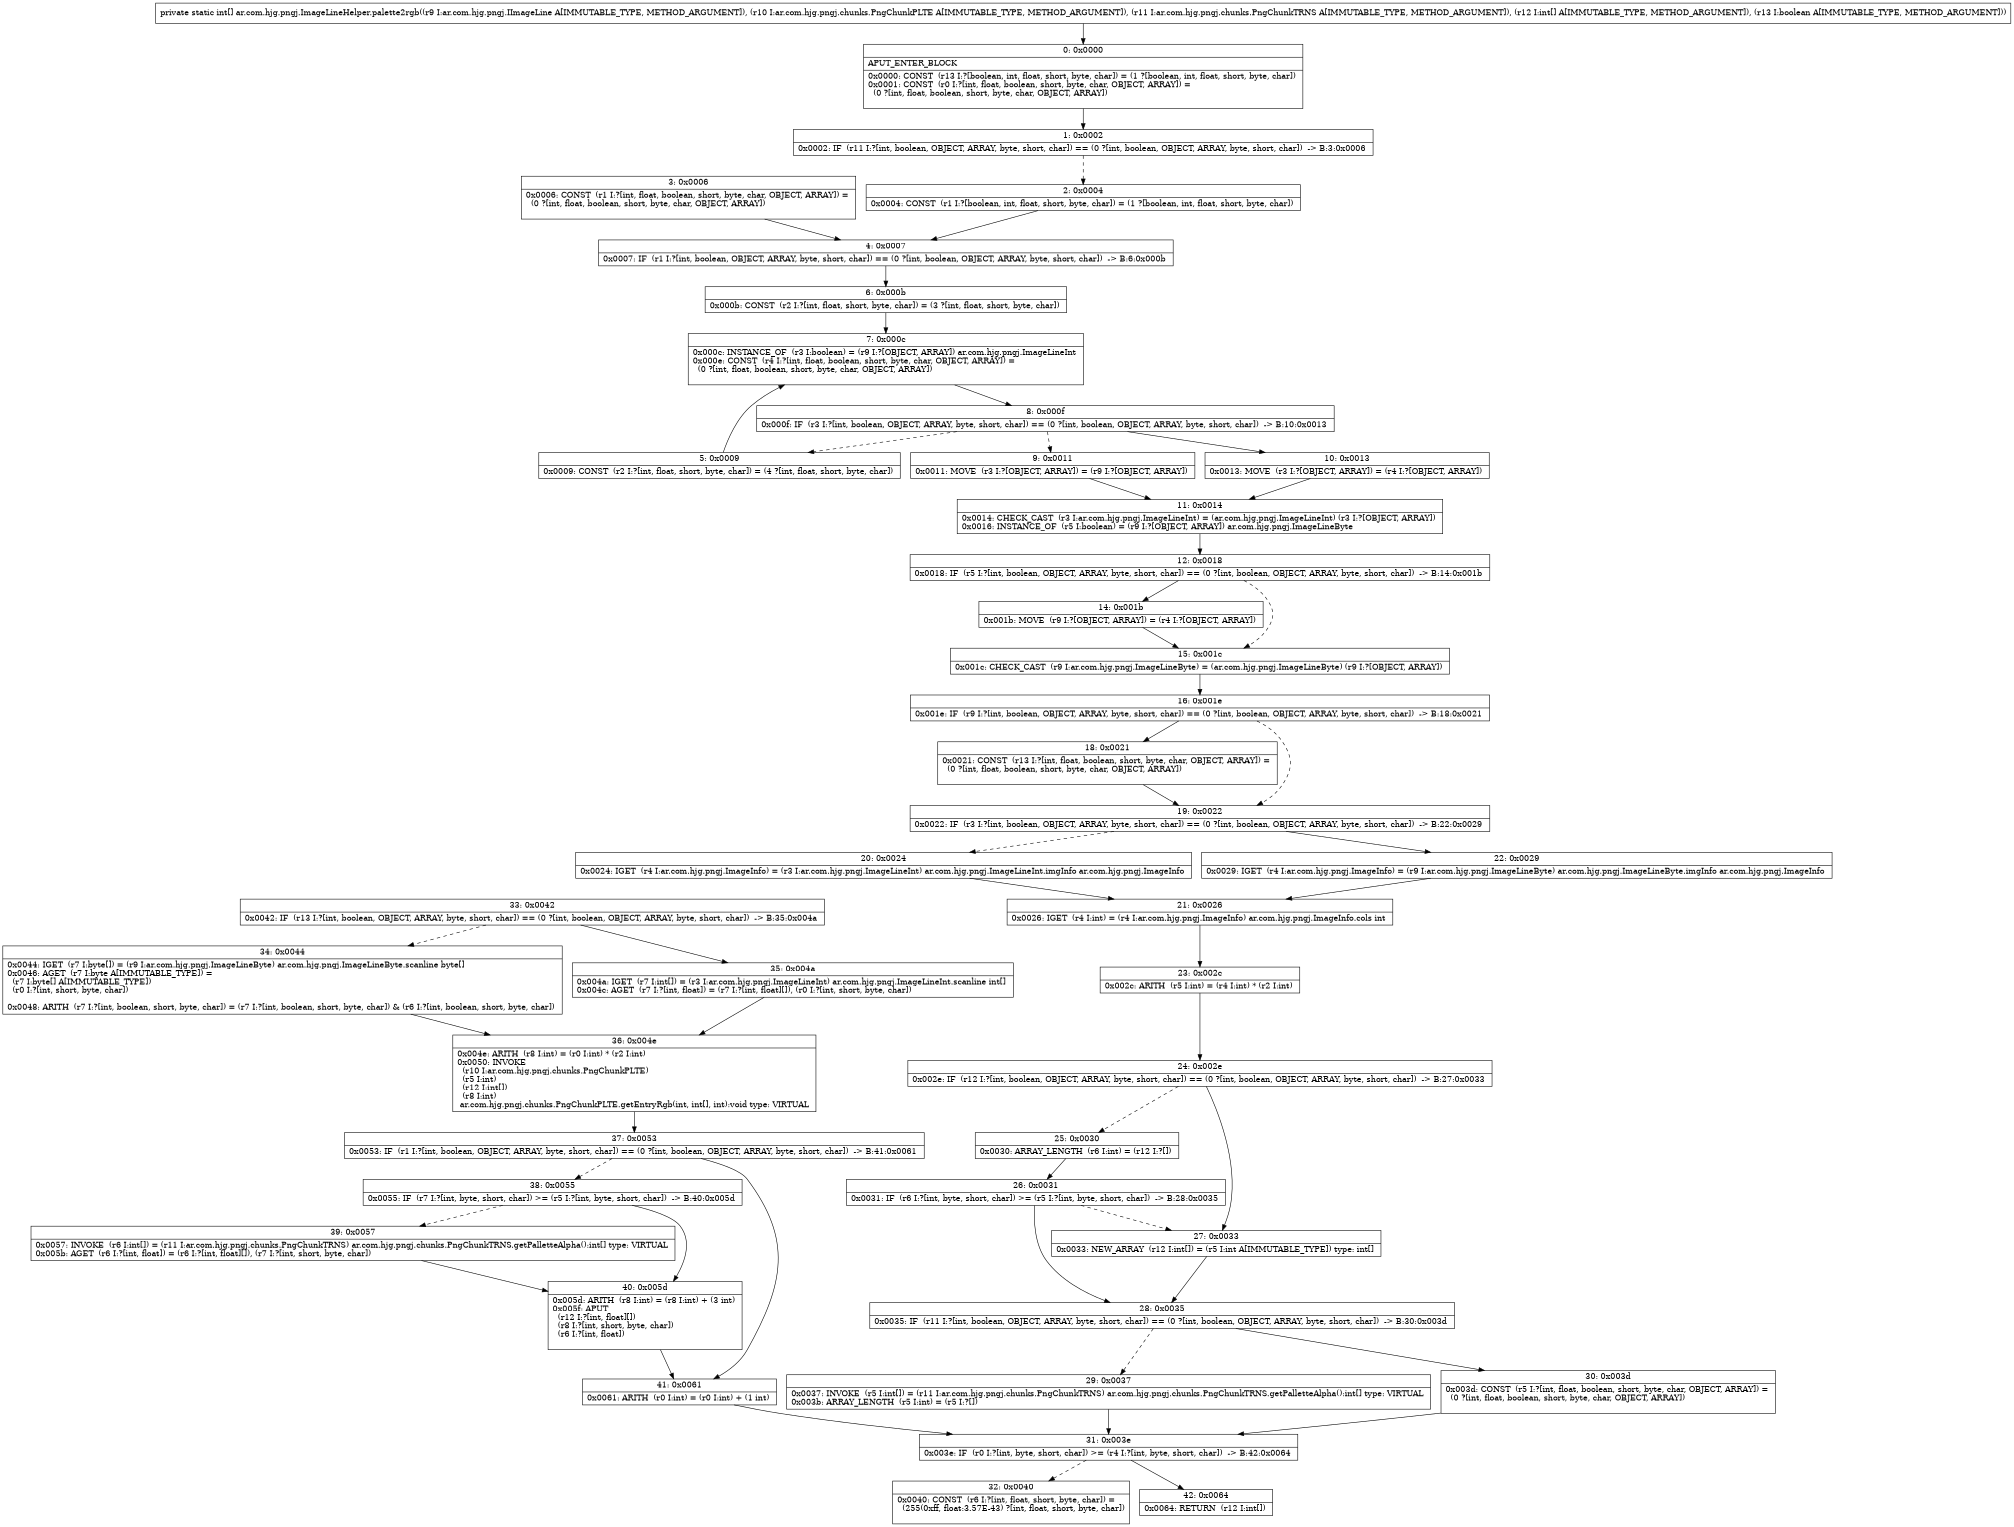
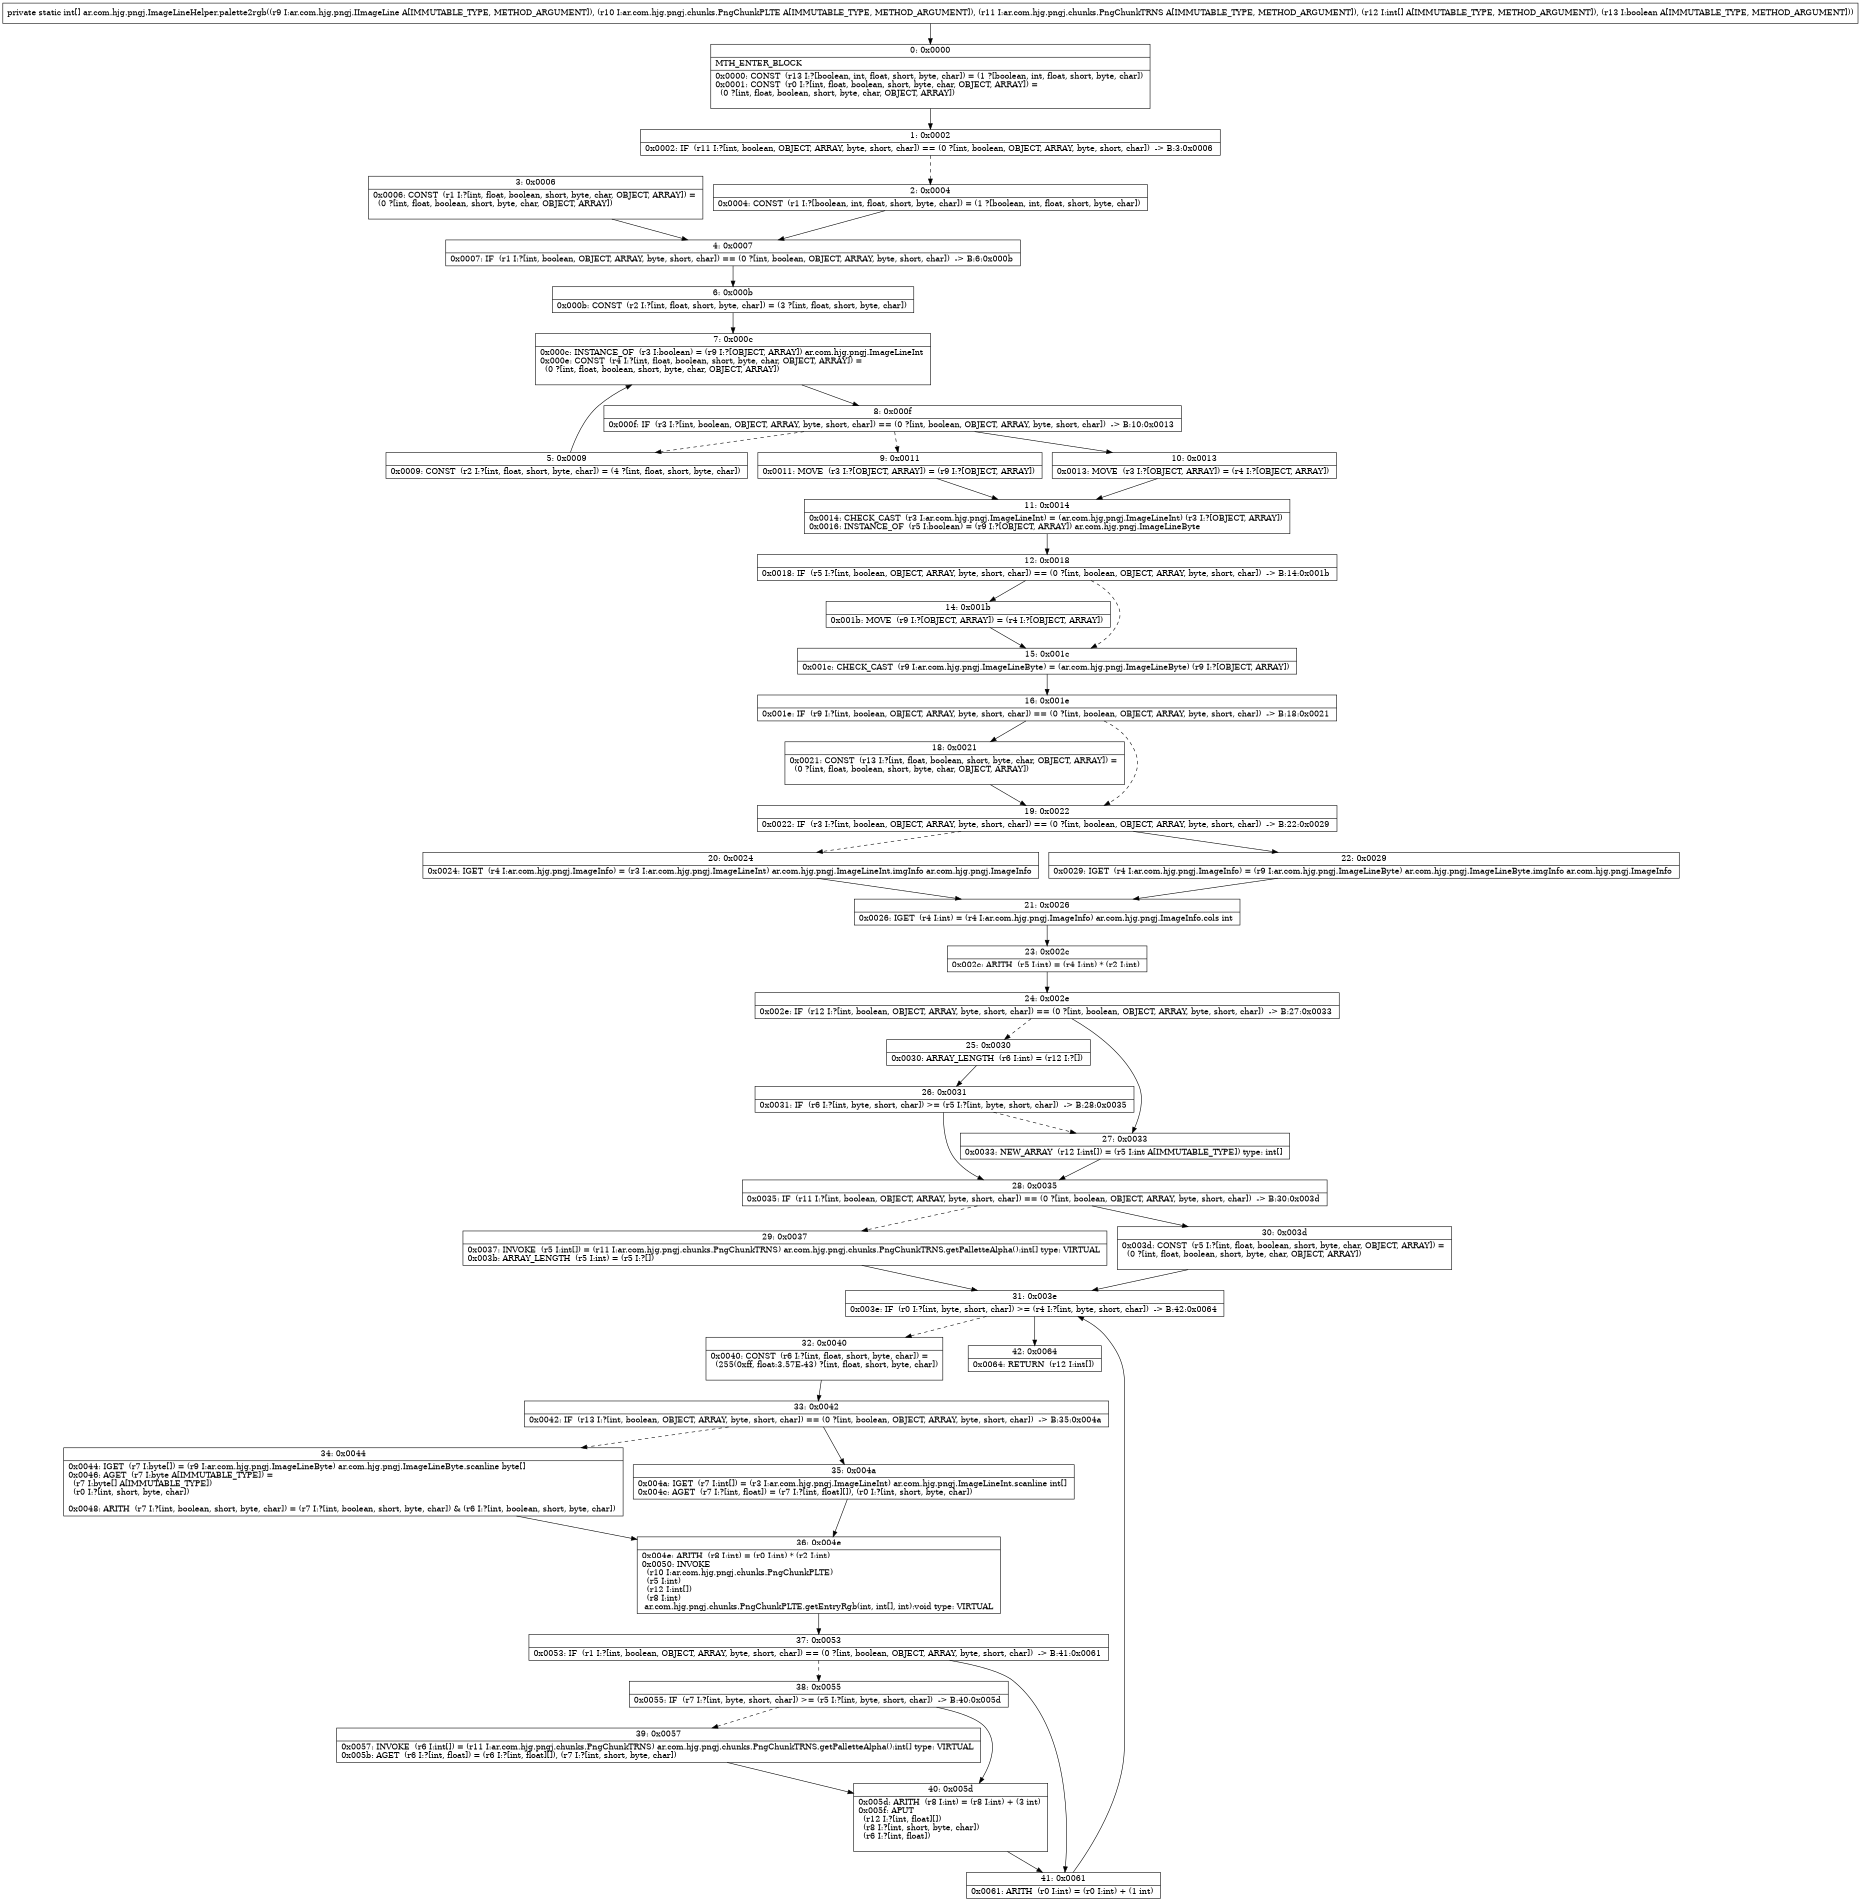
node "0: 0x0000": text "APUT_ENTER_BLOCK" -> "MTH_ENTER_BLOCK"
edge "32: 0x0040" -> "33: 0x0042": added
